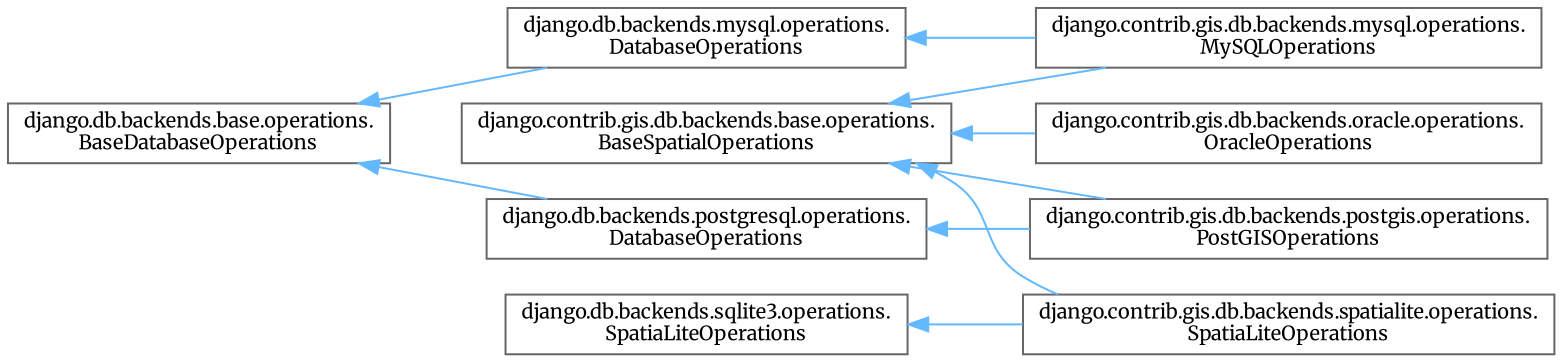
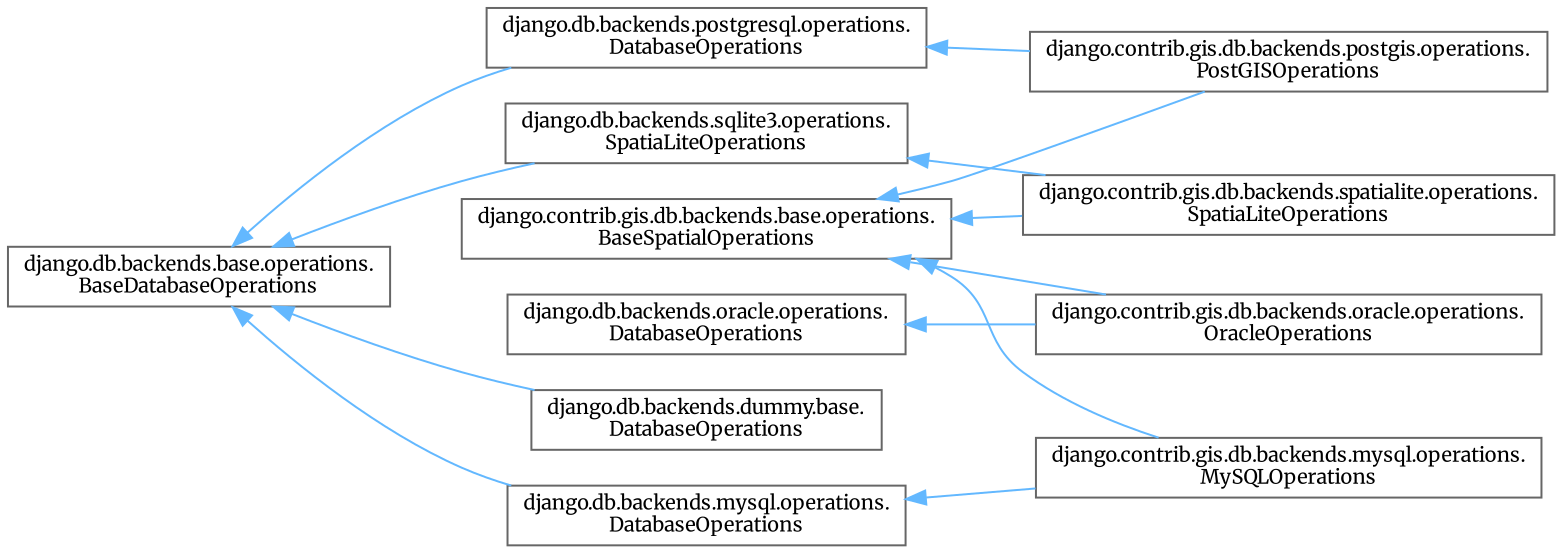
edge "django.db.backends.sqlite3.operations. SpatiaLiteOperations" -> "django.db.backends.base.operations. BaseDatabaseOperations": added
node "django.db.backends.oracle.operations. DatabaseOperations": added
node "django.db.backends.dummy.base. DatabaseOperations": added
